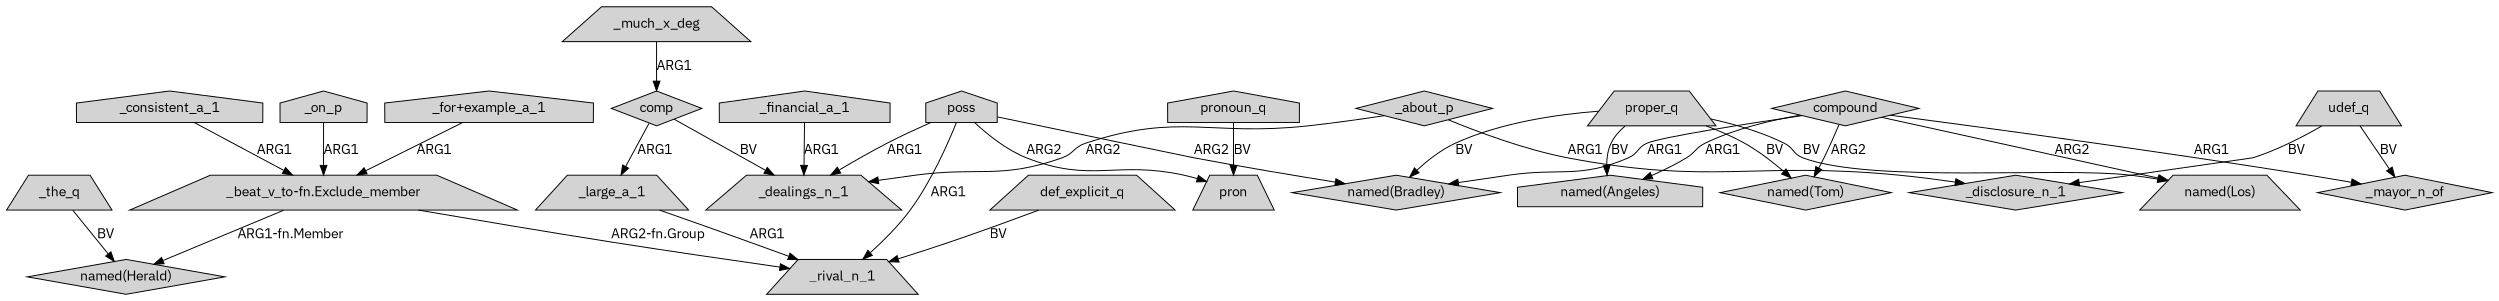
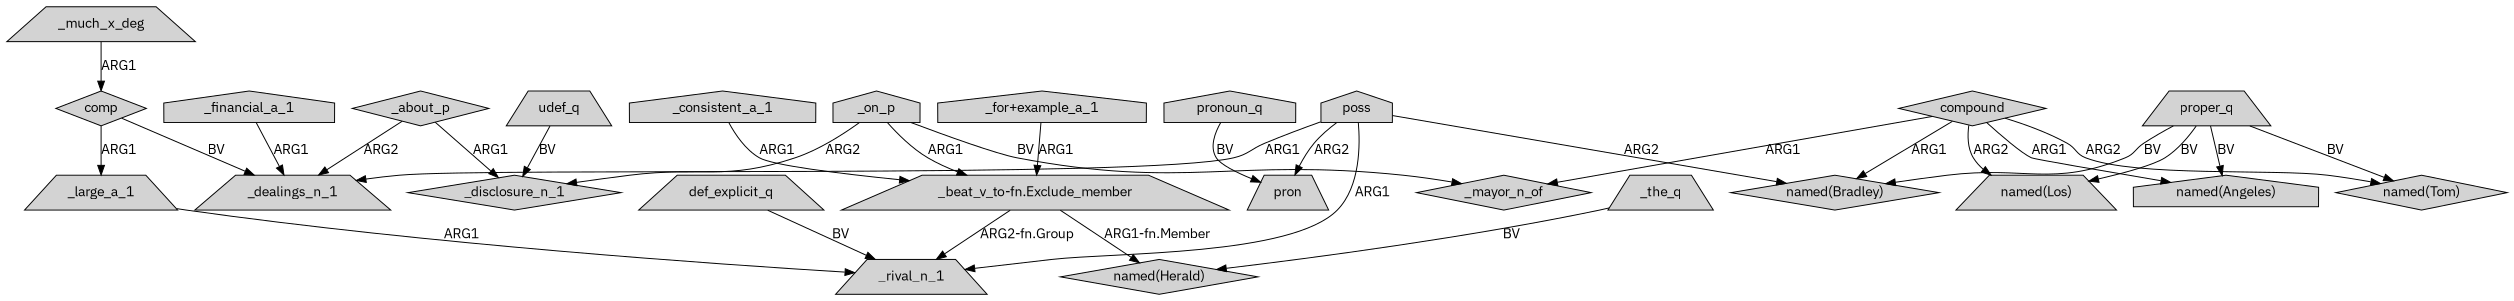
edge "udef_q" -> "_mayor_n_of": now "_on_p" -> "_mayor_n_of"
edge "_on_p" -> "_disclosure_n_1": added, label "ARG2"
